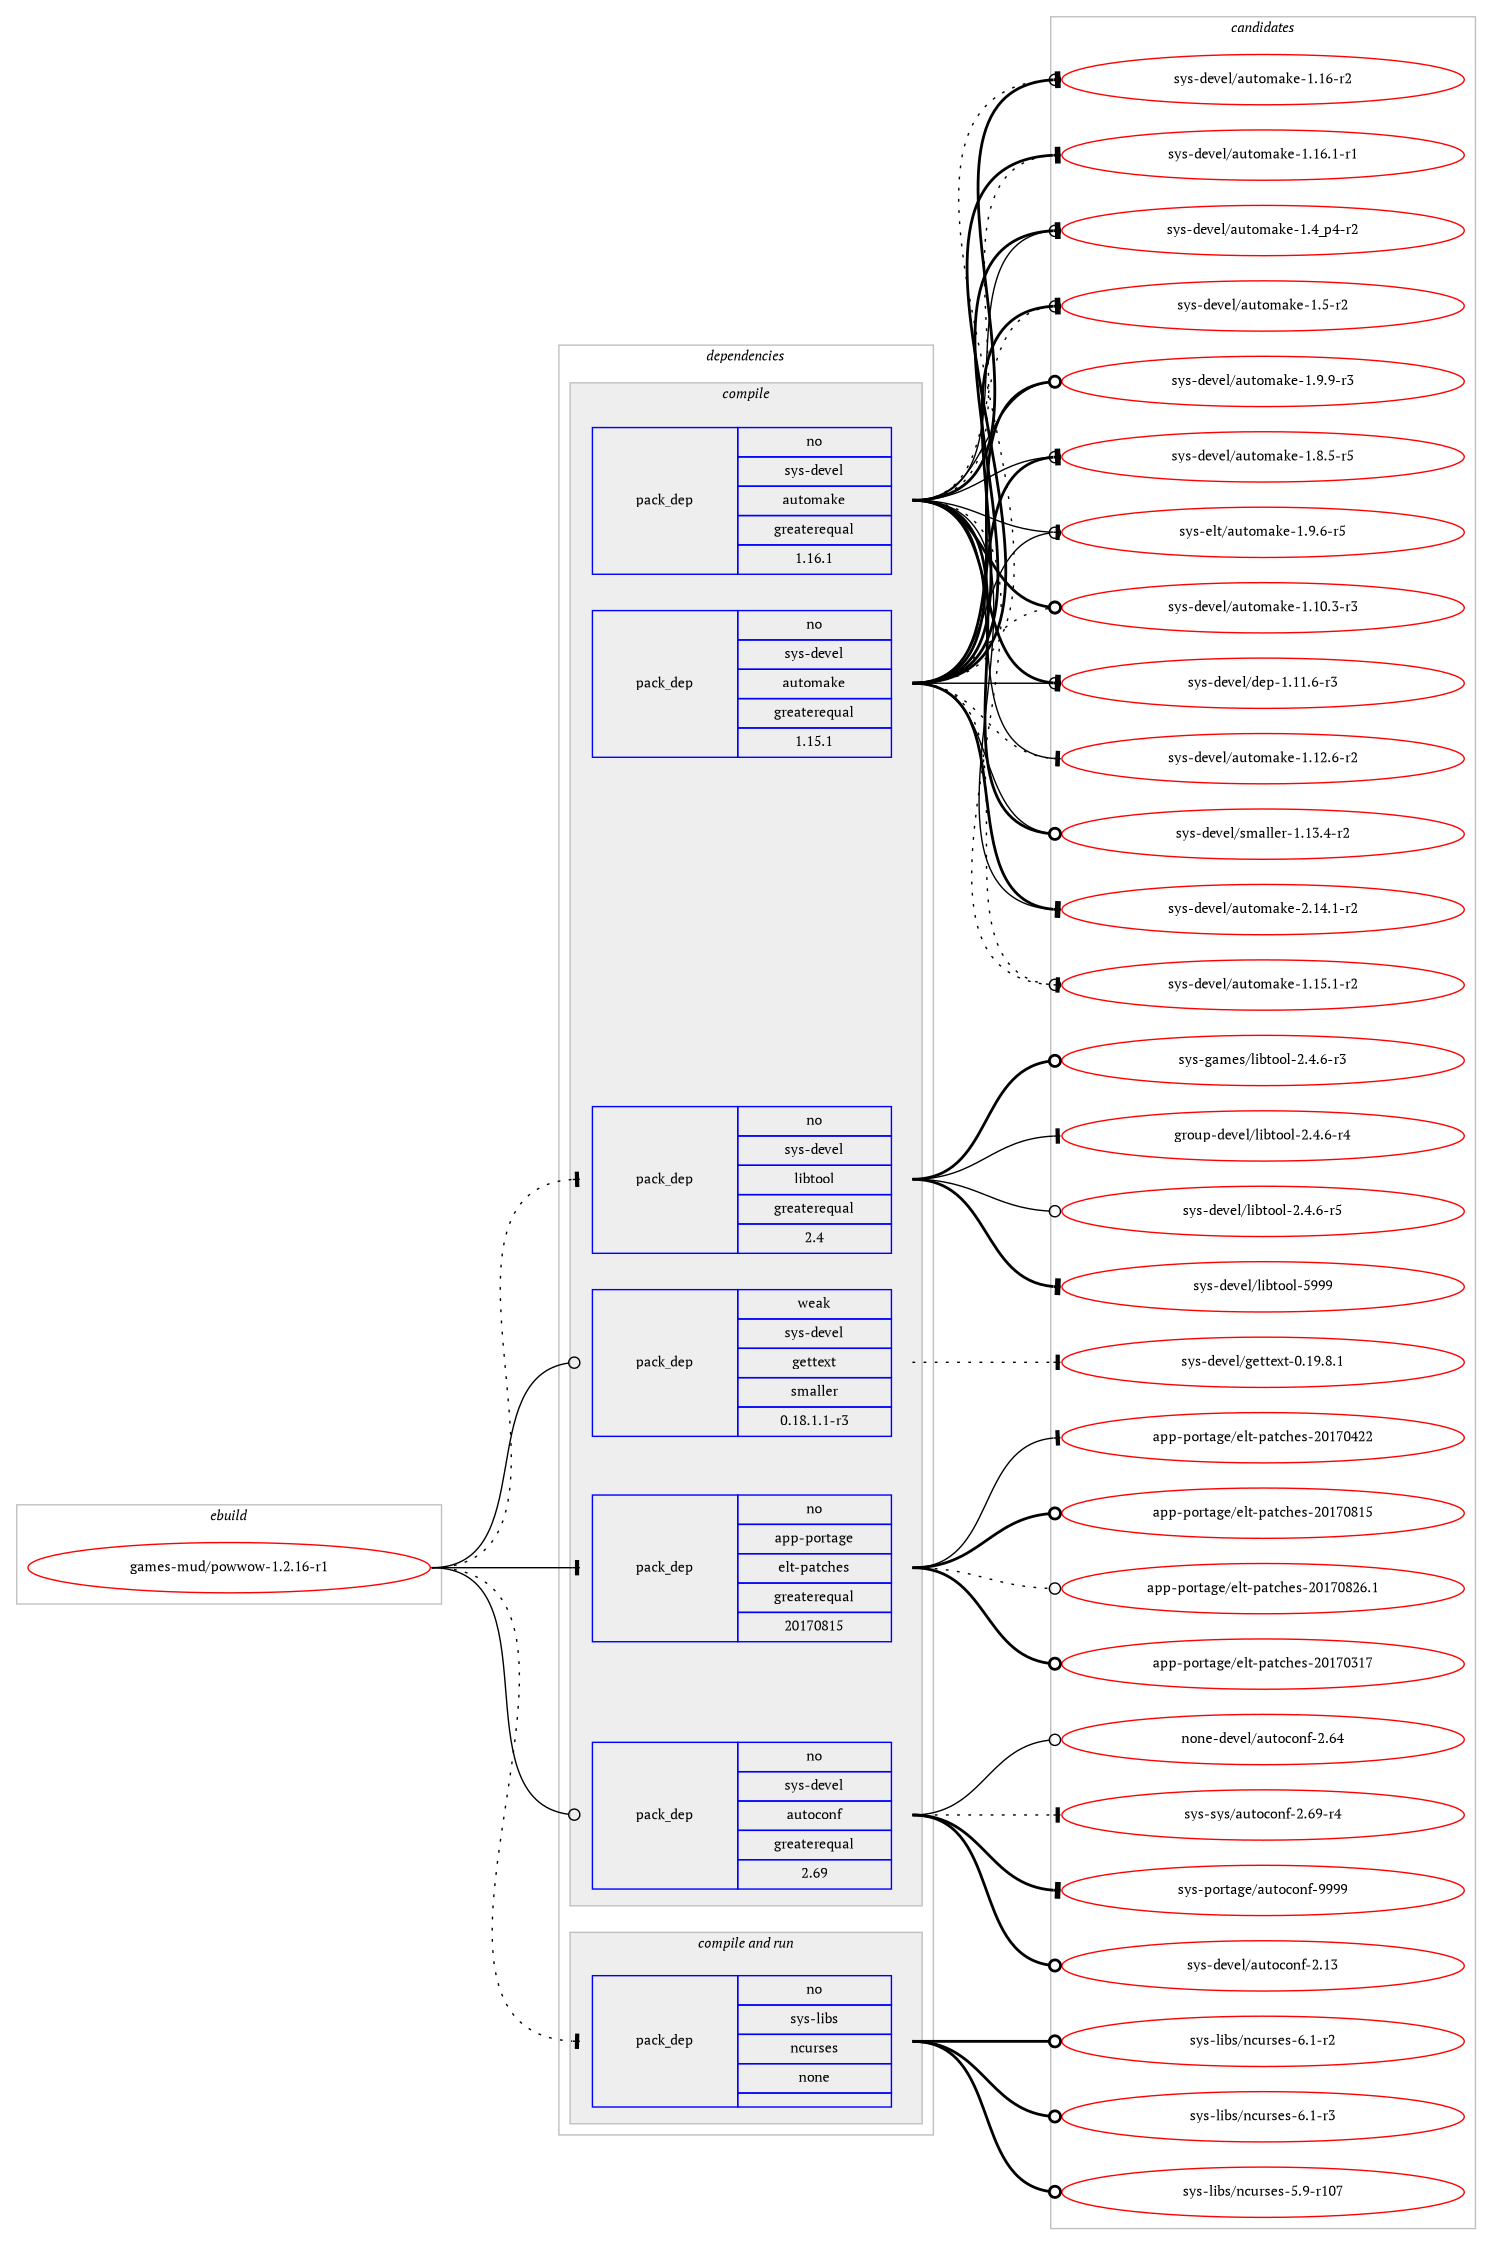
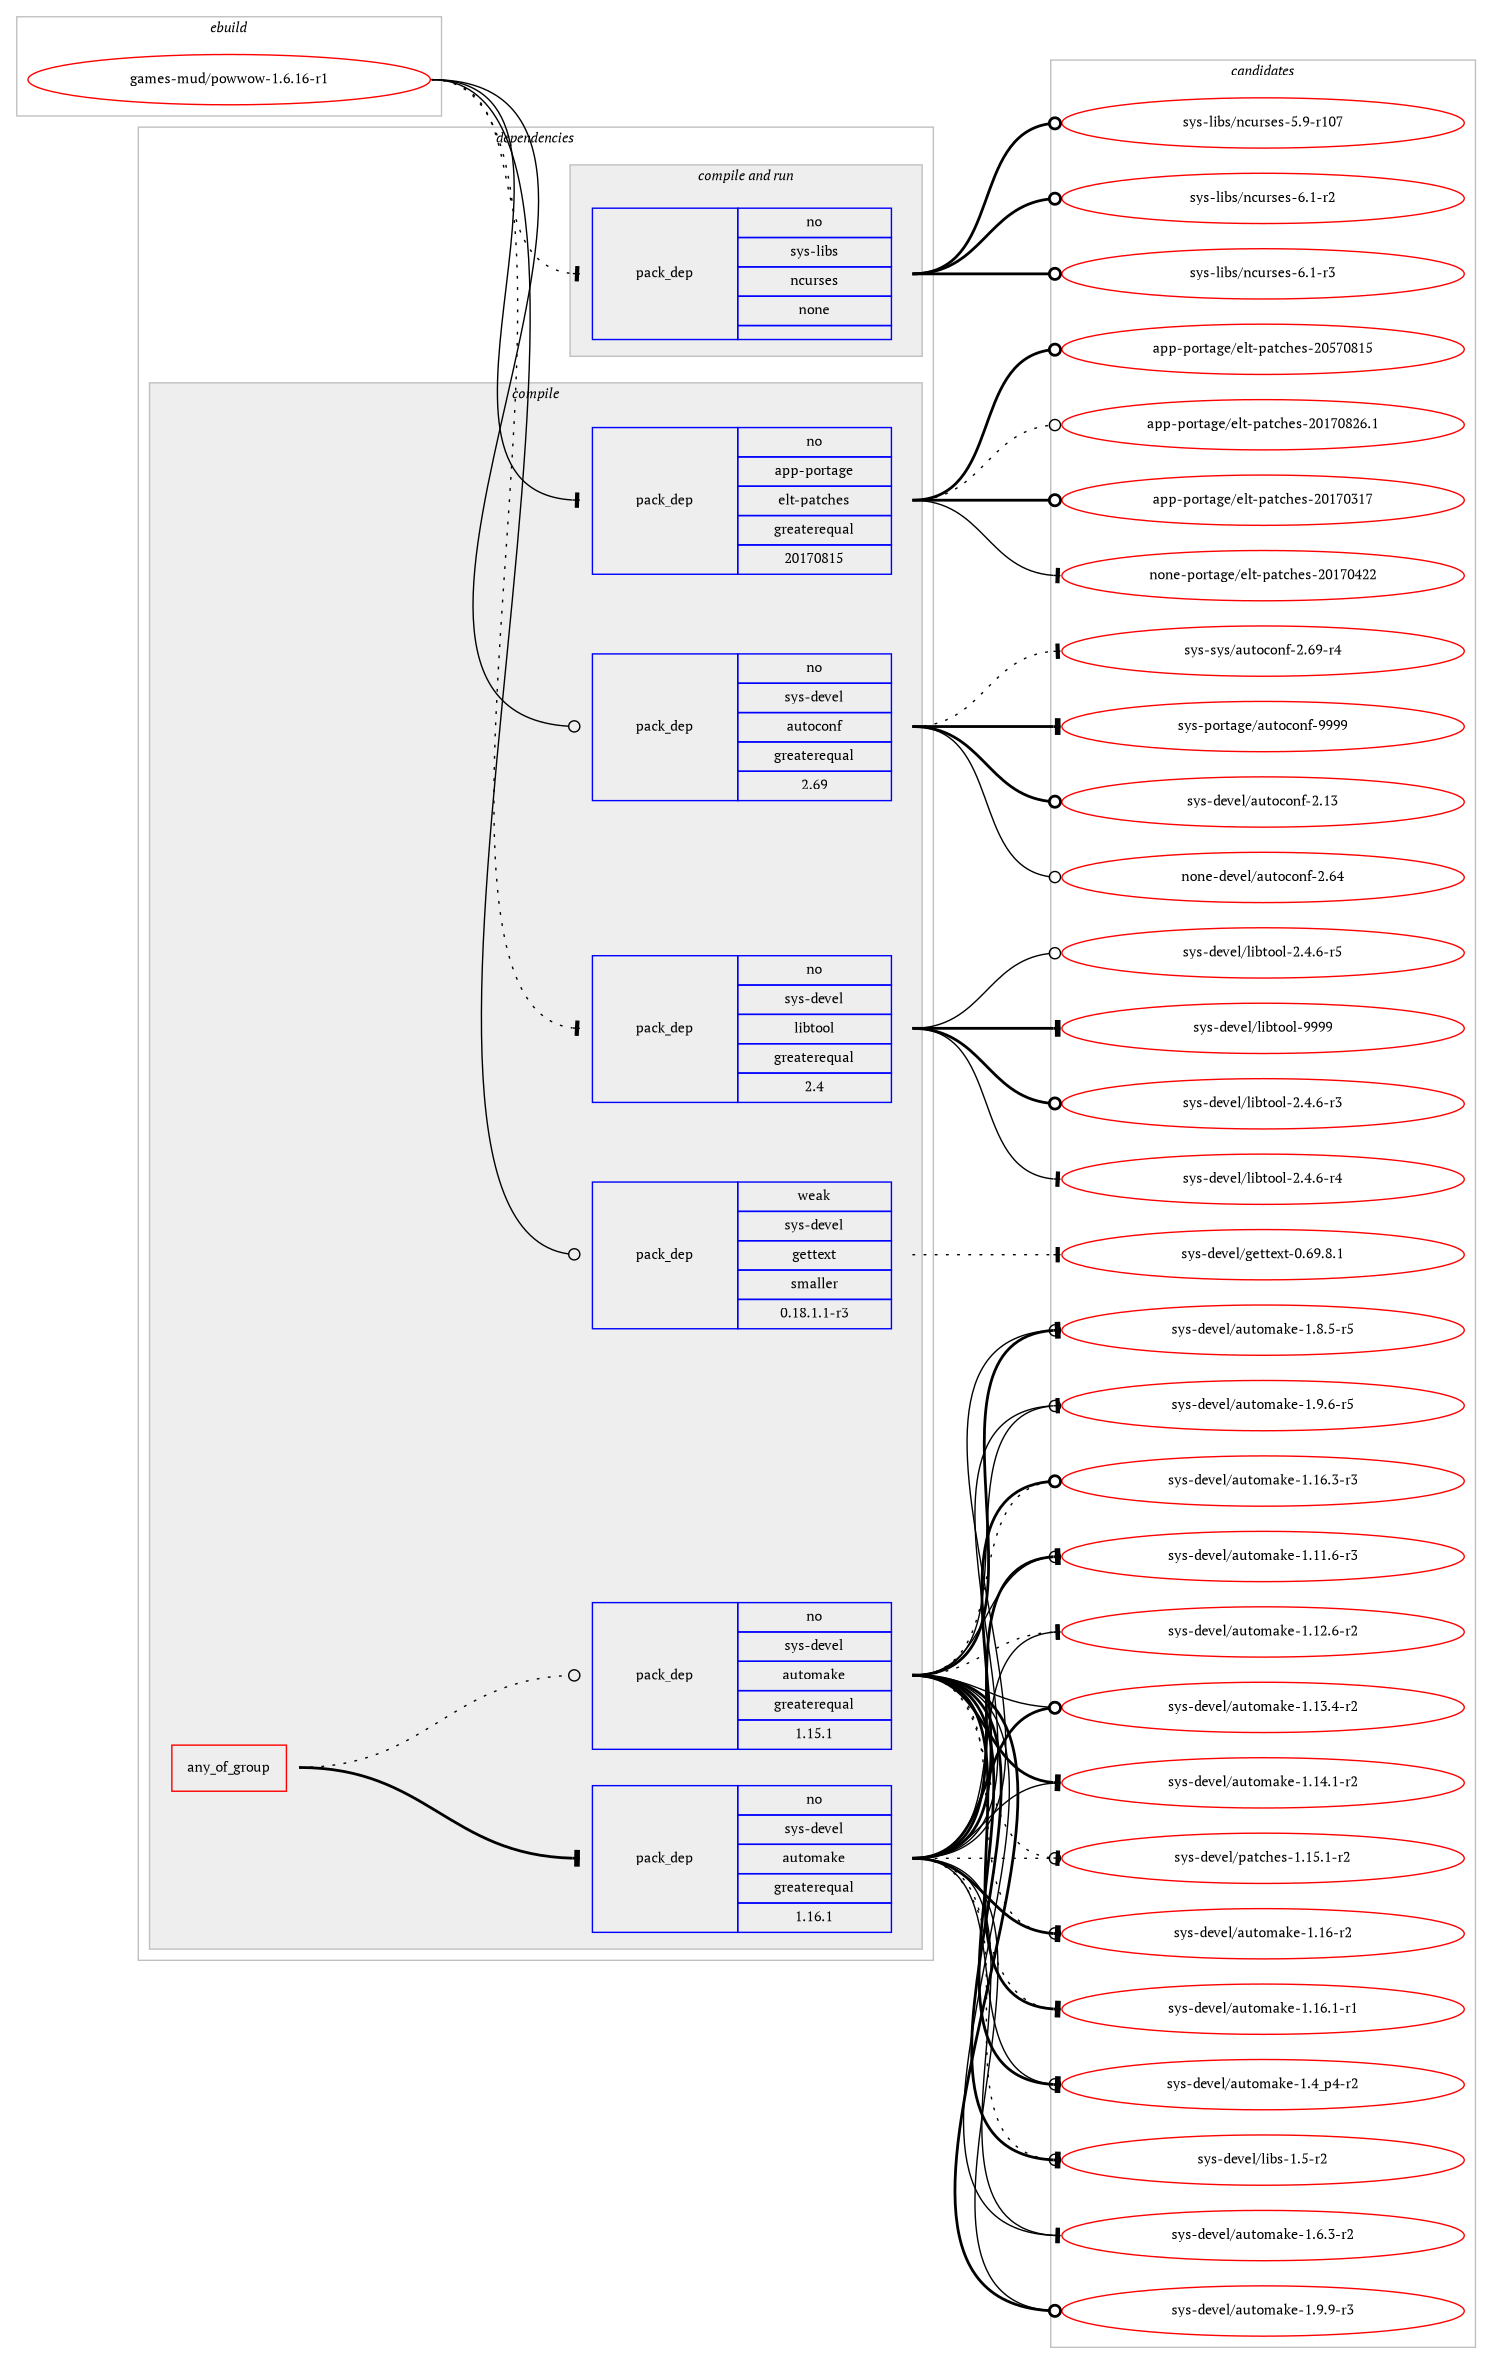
node "sys-devel/automake-1.5-r2": label "sys-devel/automake-1.5-r2" -> "sys-devel/libs-1.5-r2"
node "sys-elt/automake-1.9.6-r5": label "sys-elt/automake-1.9.6-r5" -> "sys-devel/automake-1.9.6-r5"
node "sys-devel/automake-1.10.3-r3": label "sys-devel/automake-1.10.3-r3" -> "sys-devel/automake-1.16.3-r3"
node "sys-devel/dep-1.11.6-r3": label "sys-devel/dep-1.11.6-r3" -> "sys-devel/automake-1.11.6-r3"
node "sys-devel/smaller-1.13.4-r2": label "sys-devel/smaller-1.13.4-r2" -> "sys-devel/automake-1.13.4-r2"
node "sys-devel/automake-2.14.1-r2": label "sys-devel/automake-2.14.1-r2" -> "sys-devel/automake-1.14.1-r2"
node "sys-devel/automake-1.15.1-r2": label "sys-devel/automake-1.15.1-r2" -> "sys-devel/patches-1.15.1-r2"
node "sys-games/libtool-2.4.6-r3": label "sys-games/libtool-2.4.6-r3" -> "sys-devel/libtool-2.4.6-r3"
node "group-devel/libtool-2.4.6-r4": label "group-devel/libtool-2.4.6-r4" -> "sys-devel/libtool-2.4.6-r4"
node "sys-devel/libtool-5999": label "sys-devel/libtool-5999" -> "sys-devel/libtool-9999"
node "sys-devel/gettext-0.19.8.1": label "sys-devel/gettext-0.19.8.1" -> "sys-devel/gettext-0.69.8.1"
node "app-portage/elt-patches-20170422": label "app-portage/elt-patches-20170422" -> "none-portage/elt-patches-20170422"
node "app-portage/elt-patches-20170815": label "app-portage/elt-patches-20170815" -> "app-portage/elt-patches-20570815"
node "games-mud/powwow-1.2.16-r1": label "games-mud/powwow-1.2.16-r1" -> "games-mud/powwow-1.6.16-r1"
node "any_of_group": added
node "sys-devel/automake-1.6.3-r2": added
